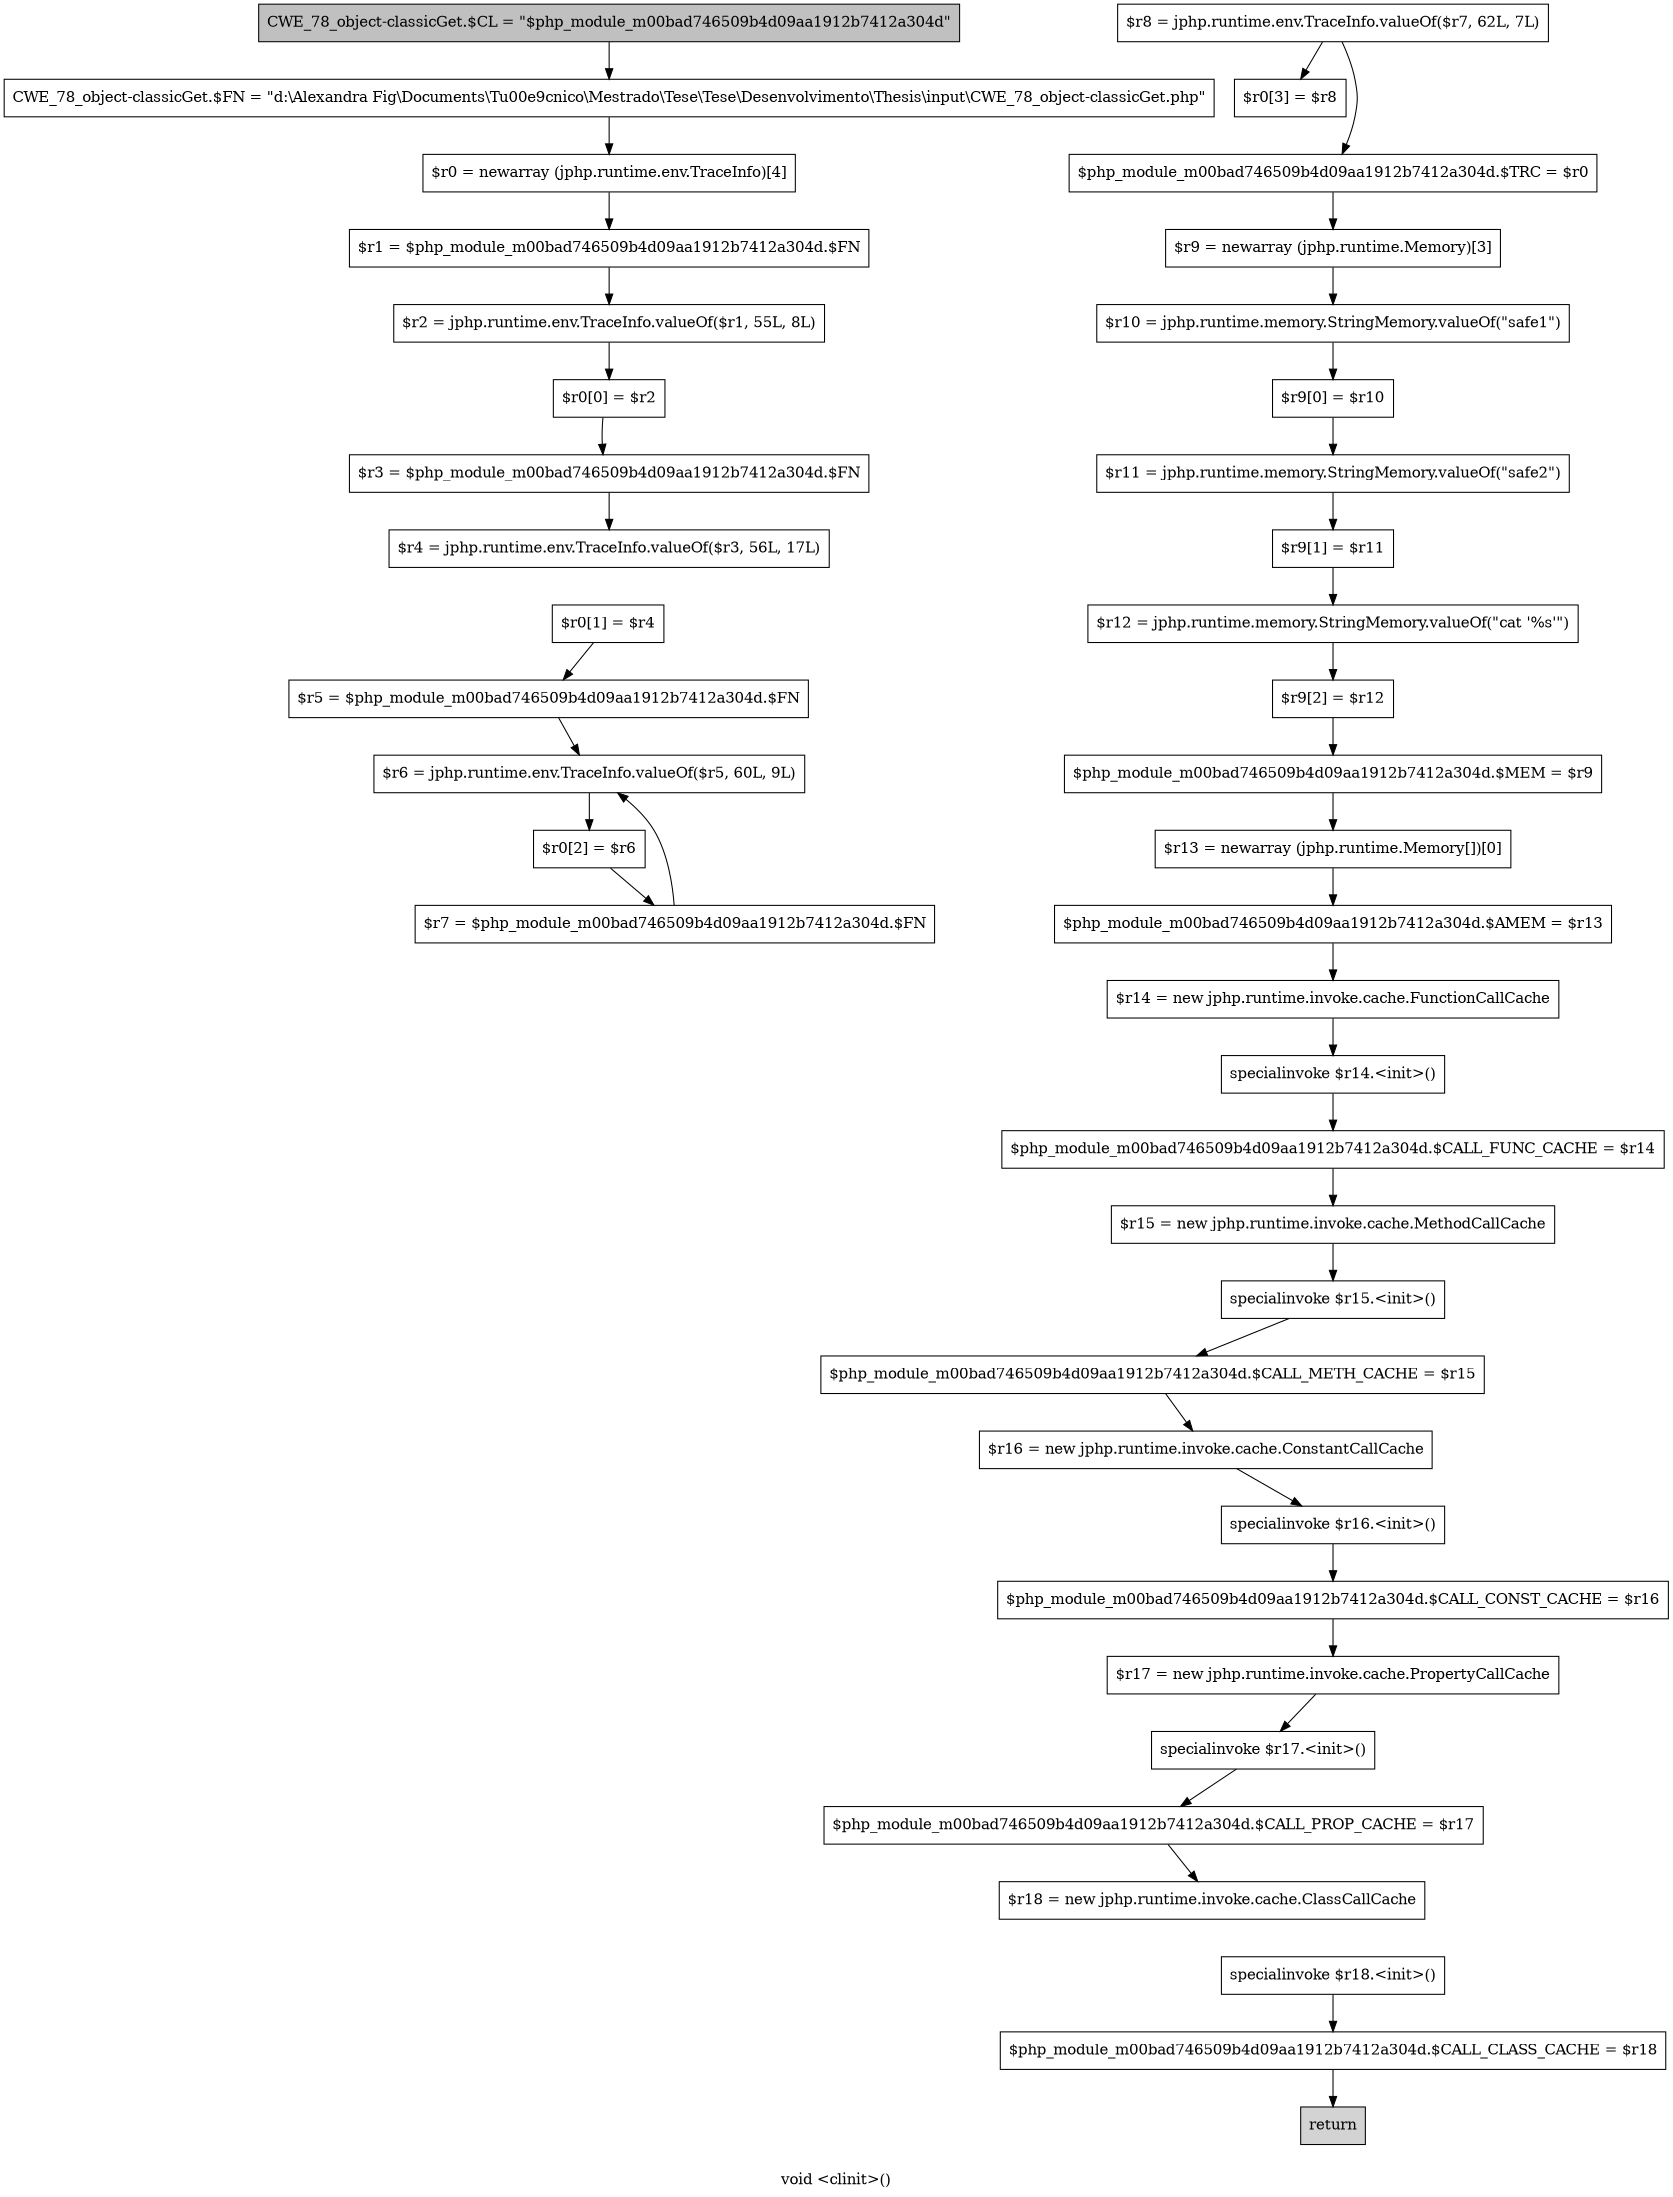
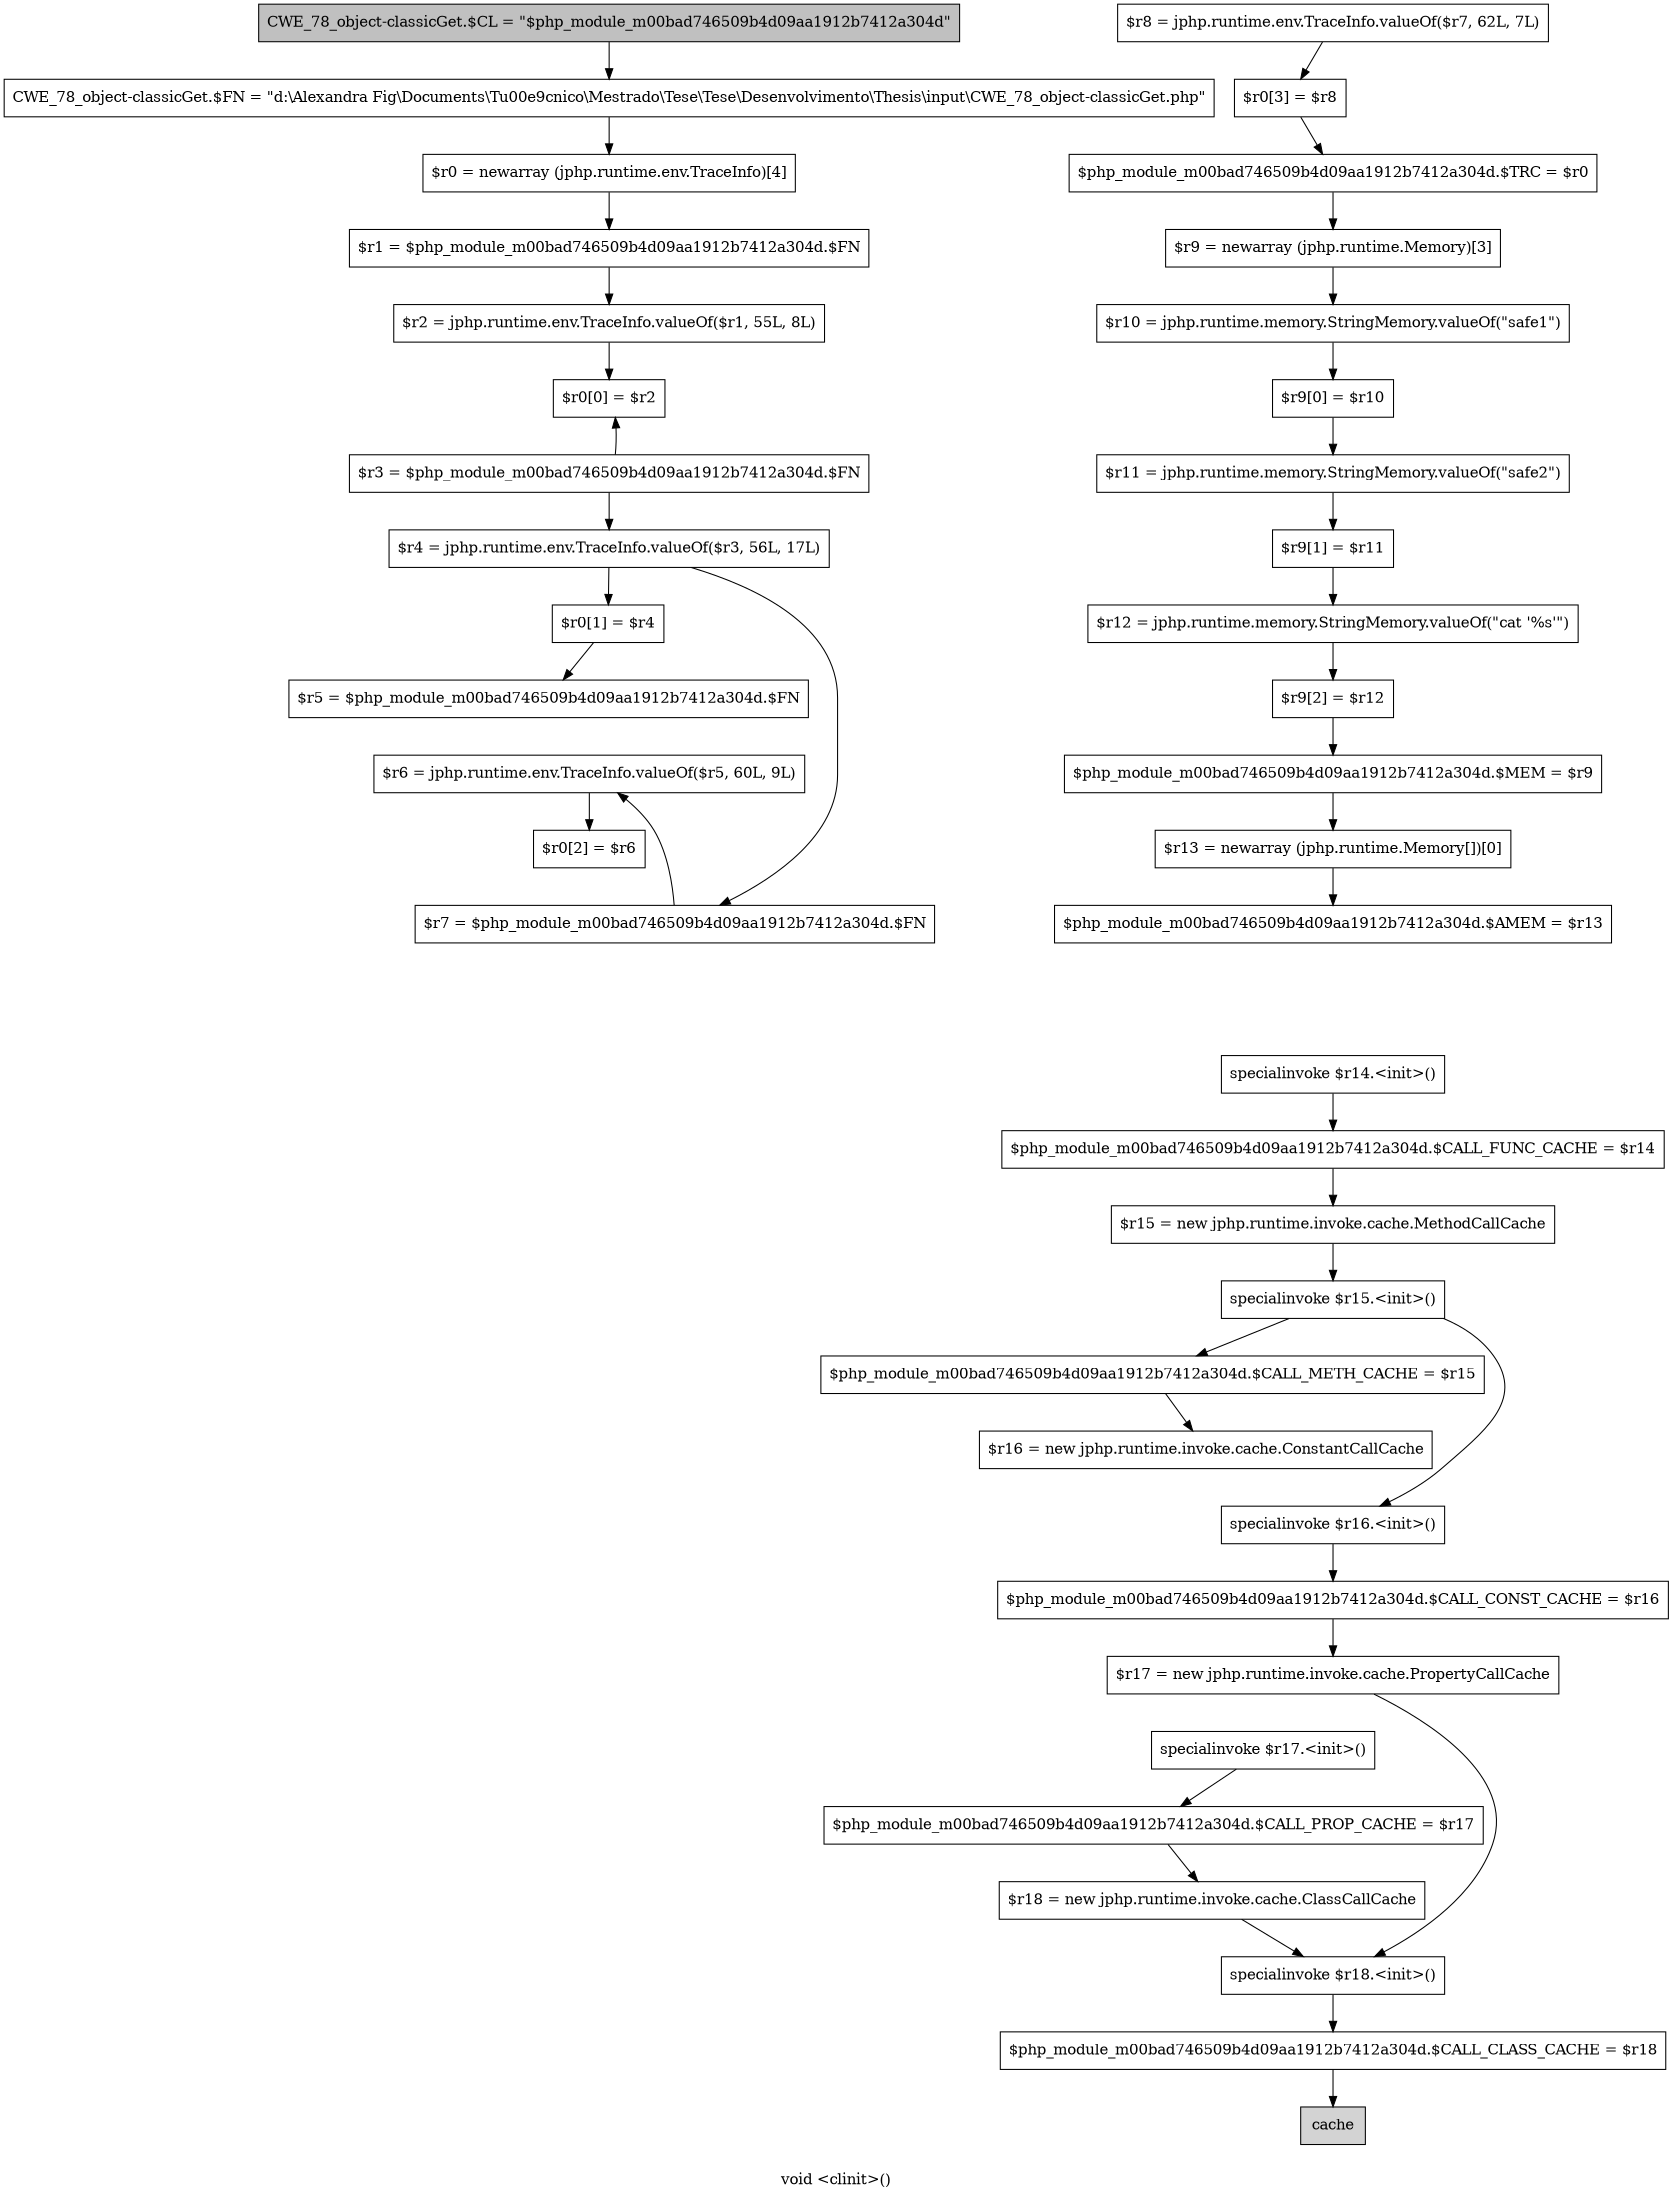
edge "$r8 = jphp.runtime.env.TraceInfo.valueOf($r7, 62L, 7L)" -> "$php_module_m00bad746509b4d09aa1912b7412a304d.$TRC = $r0": now "$r0[3] = $r8" -> "$php_module_m00bad746509b4d09aa1912b7412a304d.$TRC = $r0"
edge "$r0[0] = $r2" -> "$r3 = $php_module_m00bad746509b4d09aa1912b7412a304d.$FN": reversed
edge "$r4 = jphp.runtime.env.TraceInfo.valueOf($r3, 56L, 17L)" -> "$r0[1] = $r4": added
edge "$r5 = $php_module_m00bad746509b4d09aa1912b7412a304d.$FN" -> "$r6 = jphp.runtime.env.TraceInfo.valueOf($r5, 60L, 9L)": removed
edge "$r0[2] = $r6" -> "$r7 = $php_module_m00bad746509b4d09aa1912b7412a304d.$FN": now "$r4 = jphp.runtime.env.TraceInfo.valueOf($r3, 56L, 17L)" -> "$r7 = $php_module_m00bad746509b4d09aa1912b7412a304d.$FN"
node "$r14 = new jphp.runtime.invoke.cache.FunctionCallCache": removed
edge "$r16 = new jphp.runtime.invoke.cache.ConstantCallCache" -> "specialinvoke $r16.<init>()": now "specialinvoke $r15.<init>()" -> "specialinvoke $r16.<init>()"
edge "$r17 = new jphp.runtime.invoke.cache.PropertyCallCache" -> "specialinvoke $r17.<init>()": now "$r17 = new jphp.runtime.invoke.cache.PropertyCallCache" -> "specialinvoke $r18.<init>()"
edge "$r18 = new jphp.runtime.invoke.cache.ClassCallCache" -> "specialinvoke $r18.<init>()": added
node "return": label "return" -> "cache"
